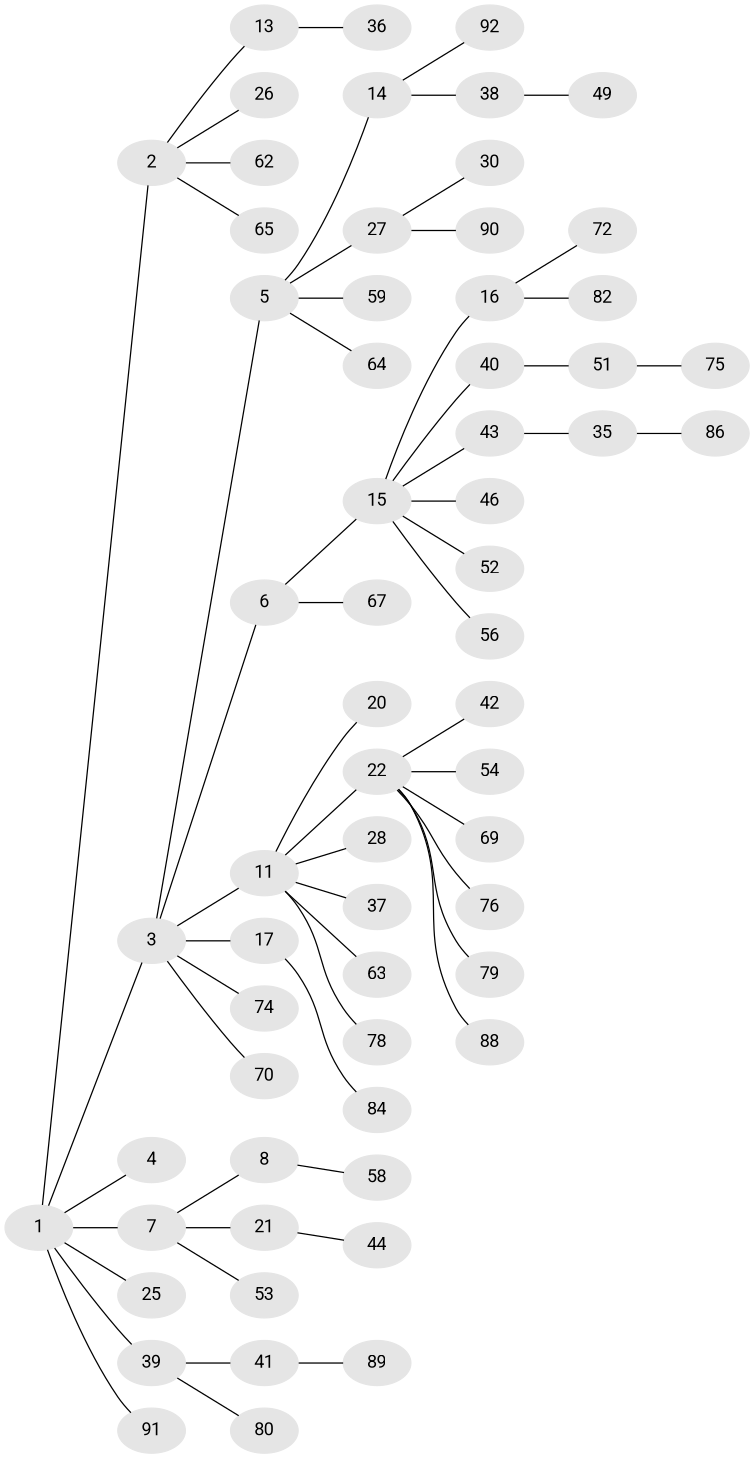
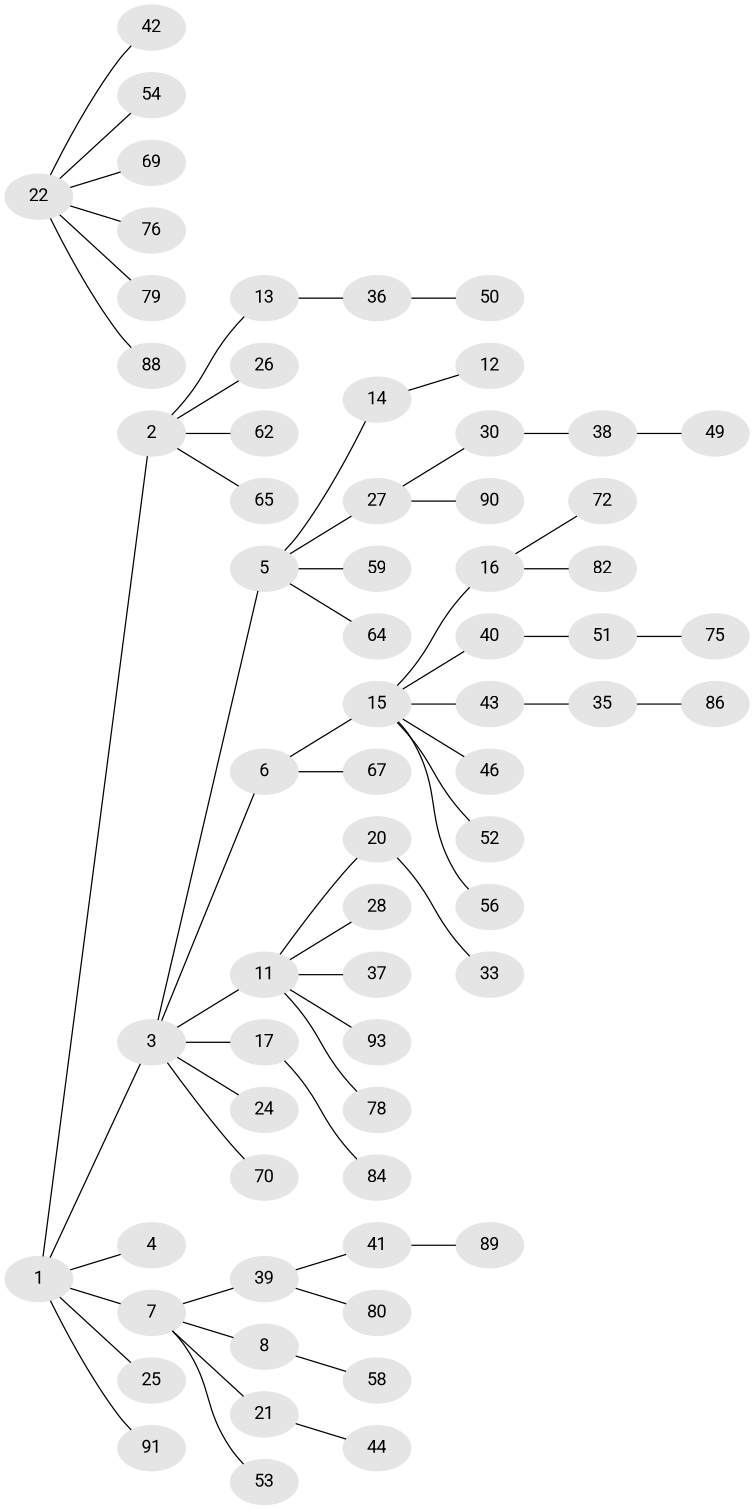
node "92": label "92" -> "12"
edge "14" -- "38": now "30" -- "38"
node "50": added
edge "22" -- "11": removed
node "63": label "63" -> "93"
node "33": added
node "74": label "74" -> "24"
edge "1" -- "39": now "7" -- "39"
